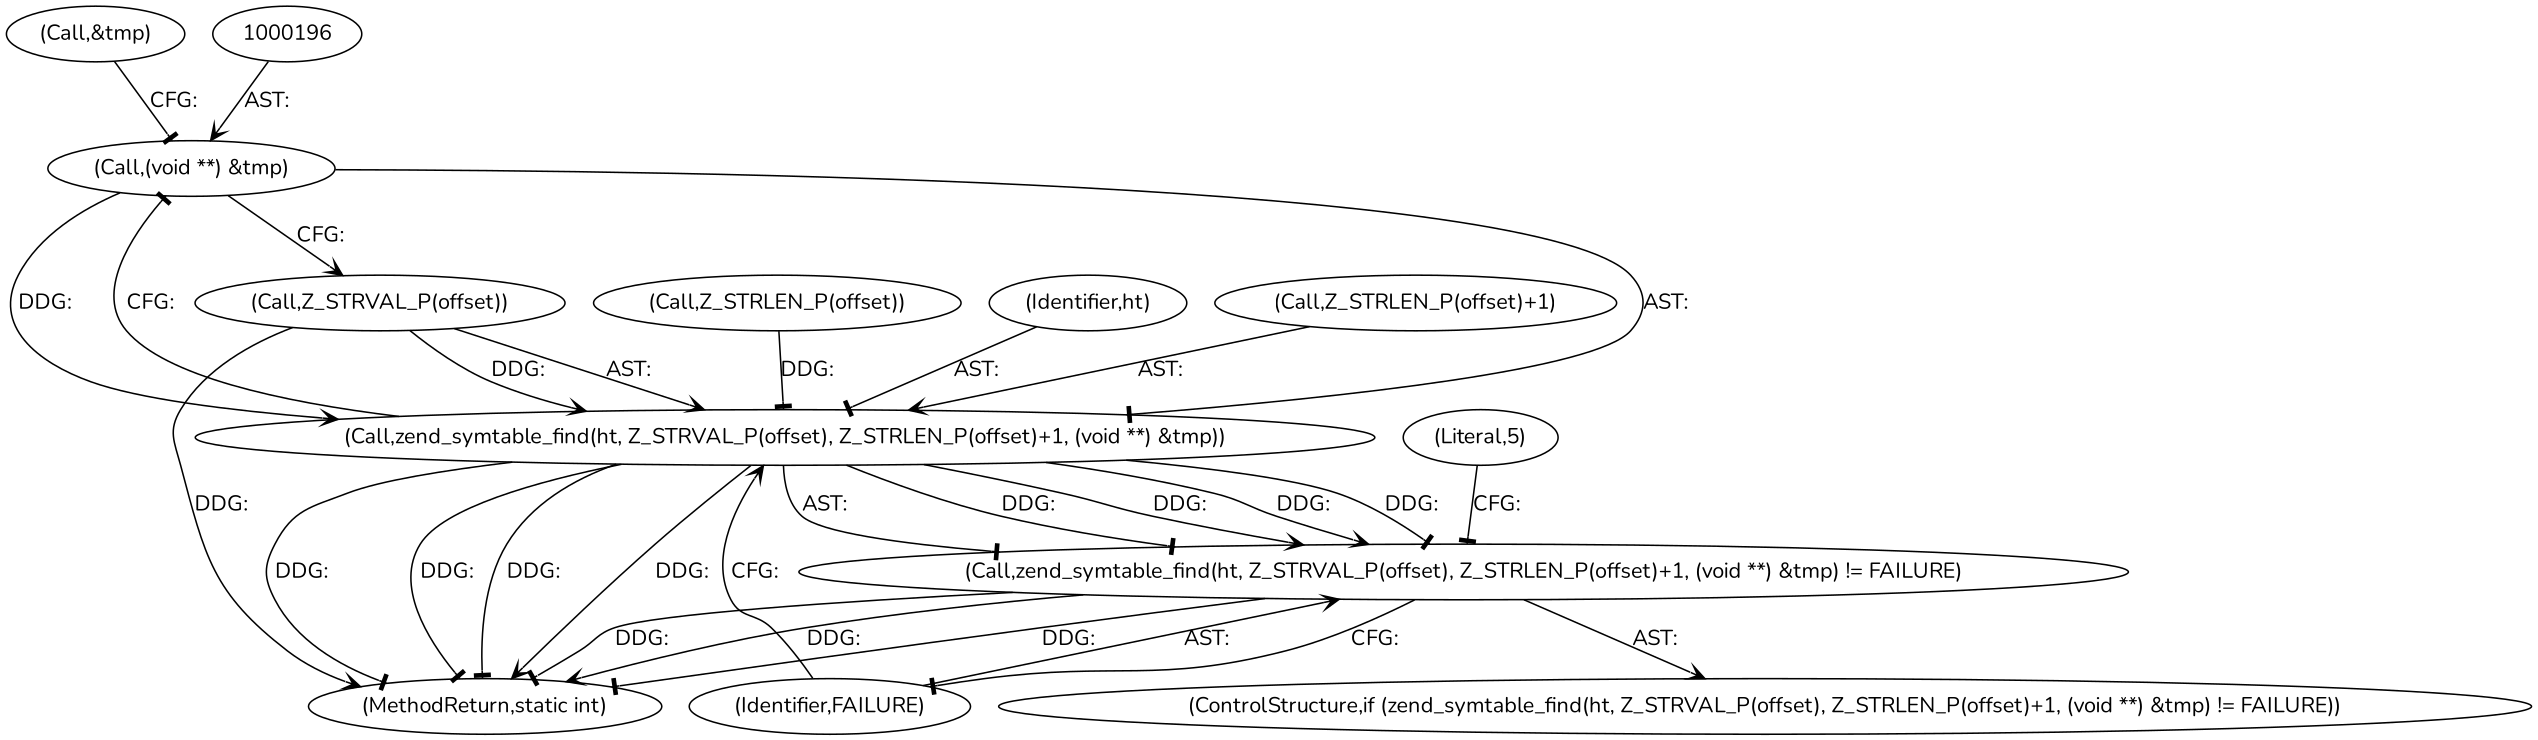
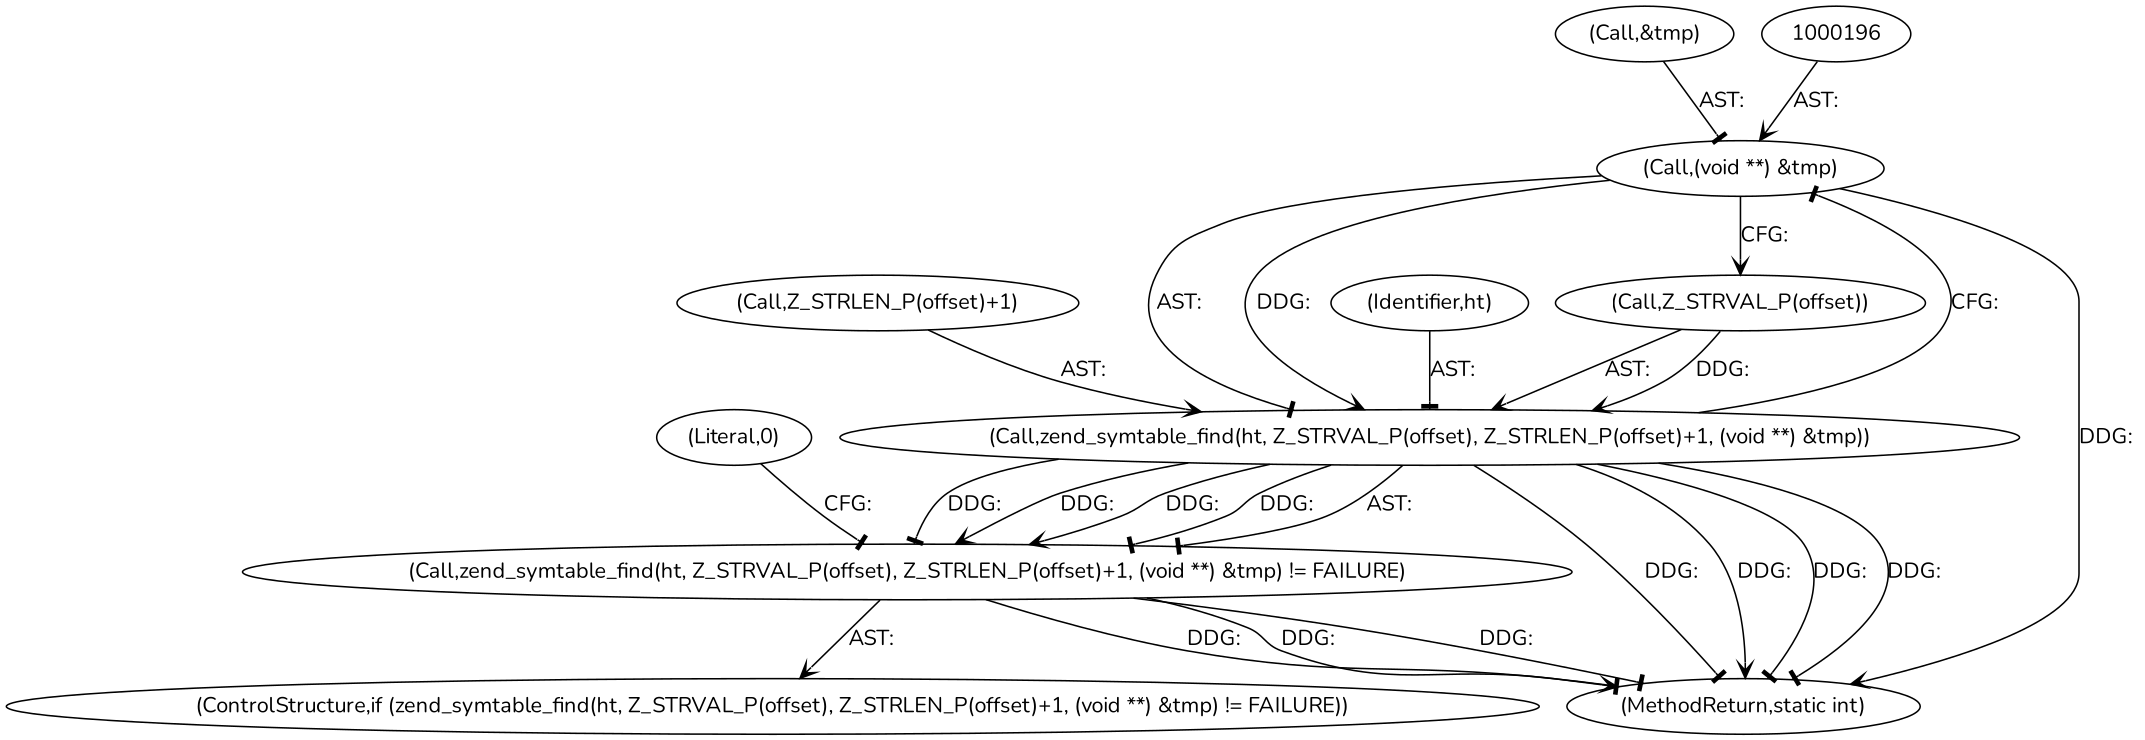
edge "(Call,&tmp)" -> "(Call,(void **) &tmp)": label "CFG: " -> "AST: "
node "(Call,Z_STRLEN_P(offset))": removed
node "(Literal,5)": label "(Literal,5)" -> "(Literal,0)"
edge "(Call,Z_STRVAL_P(offset))" -> "(MethodReturn,static int)": now "(Call,(void **) &tmp)" -> "(MethodReturn,static int)"
node "(Identifier,FAILURE)": removed
